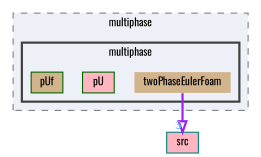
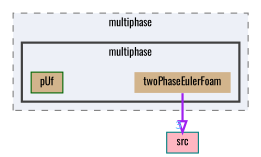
node "pU": removed
